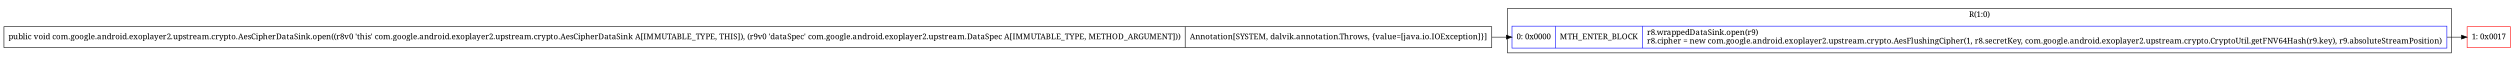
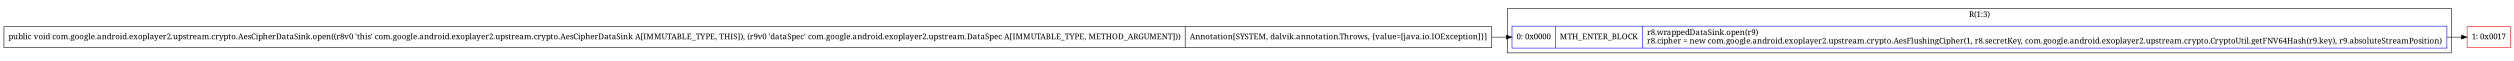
cluster "R(1:0)": label "R(1:0)" -> "R(1:3)"
